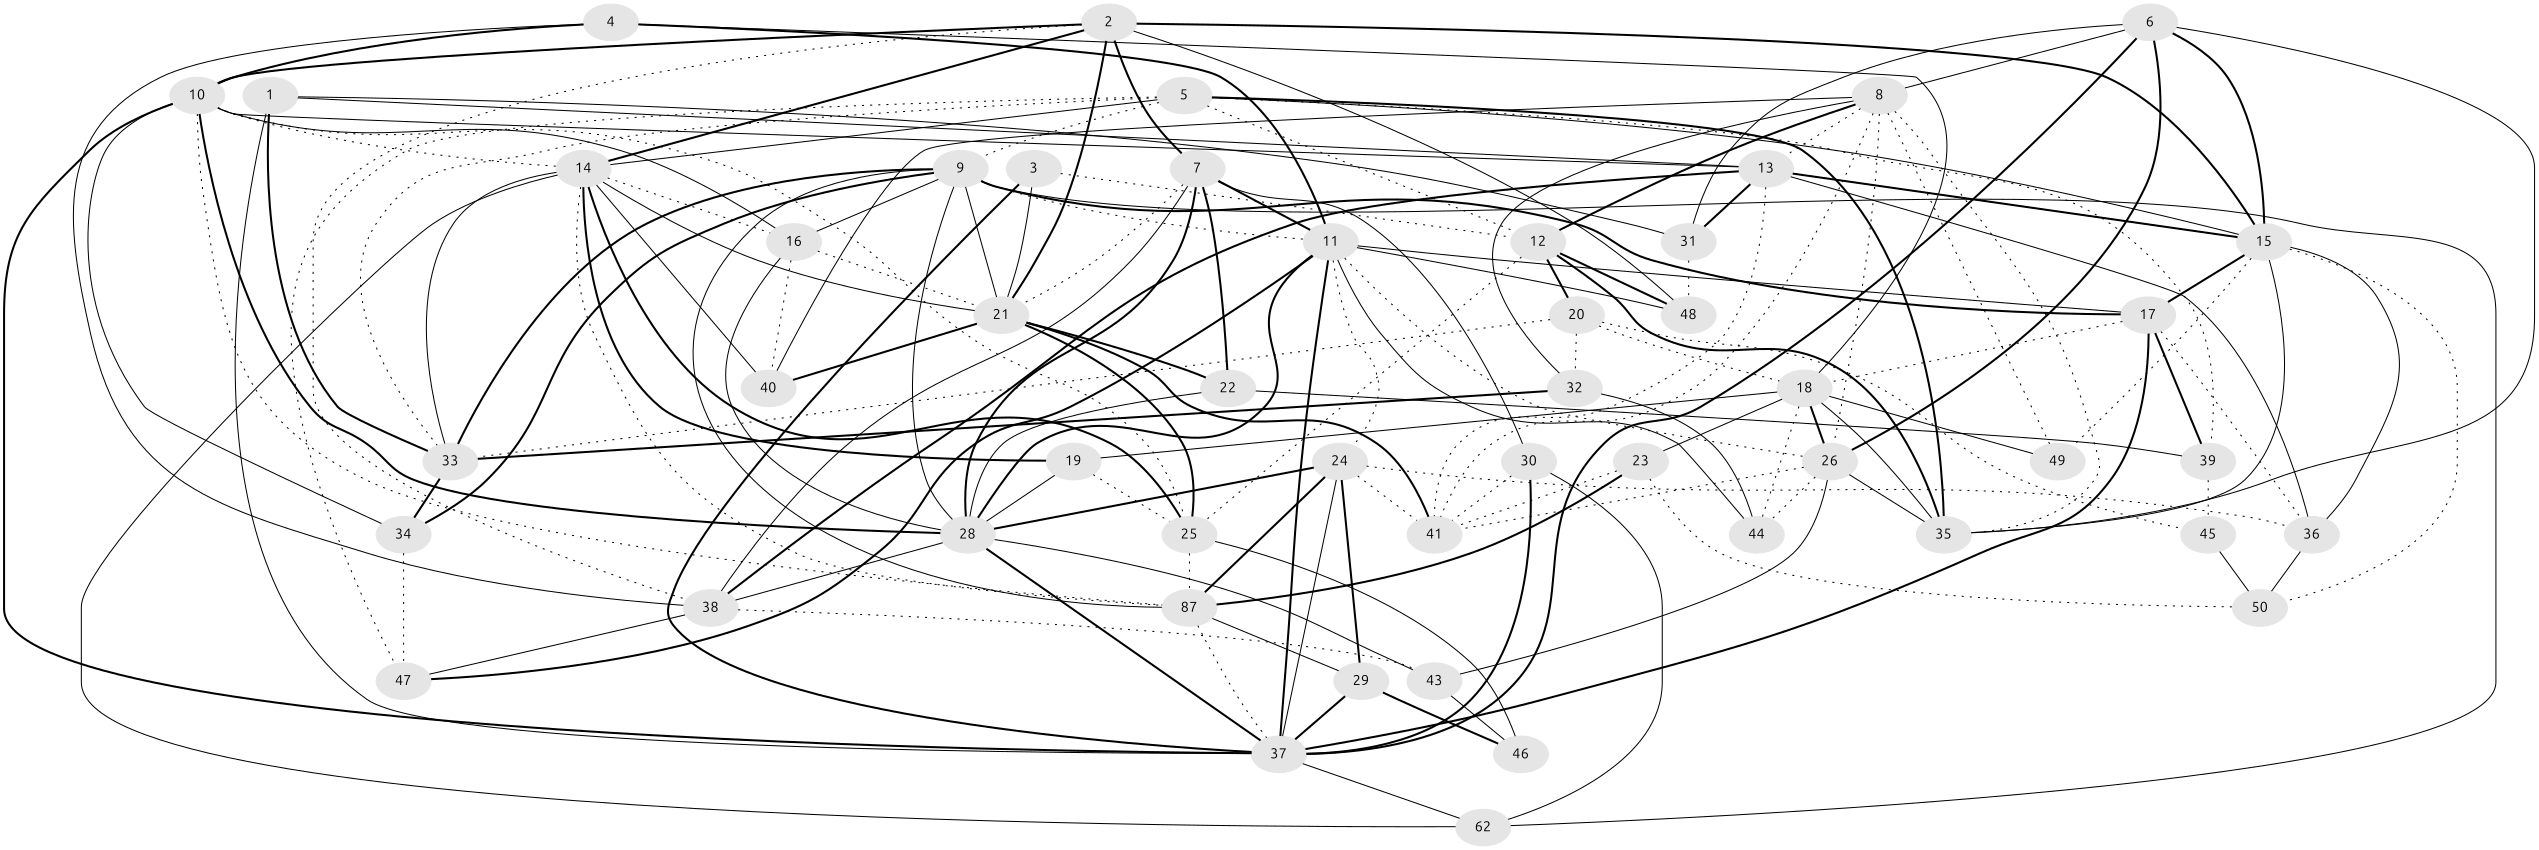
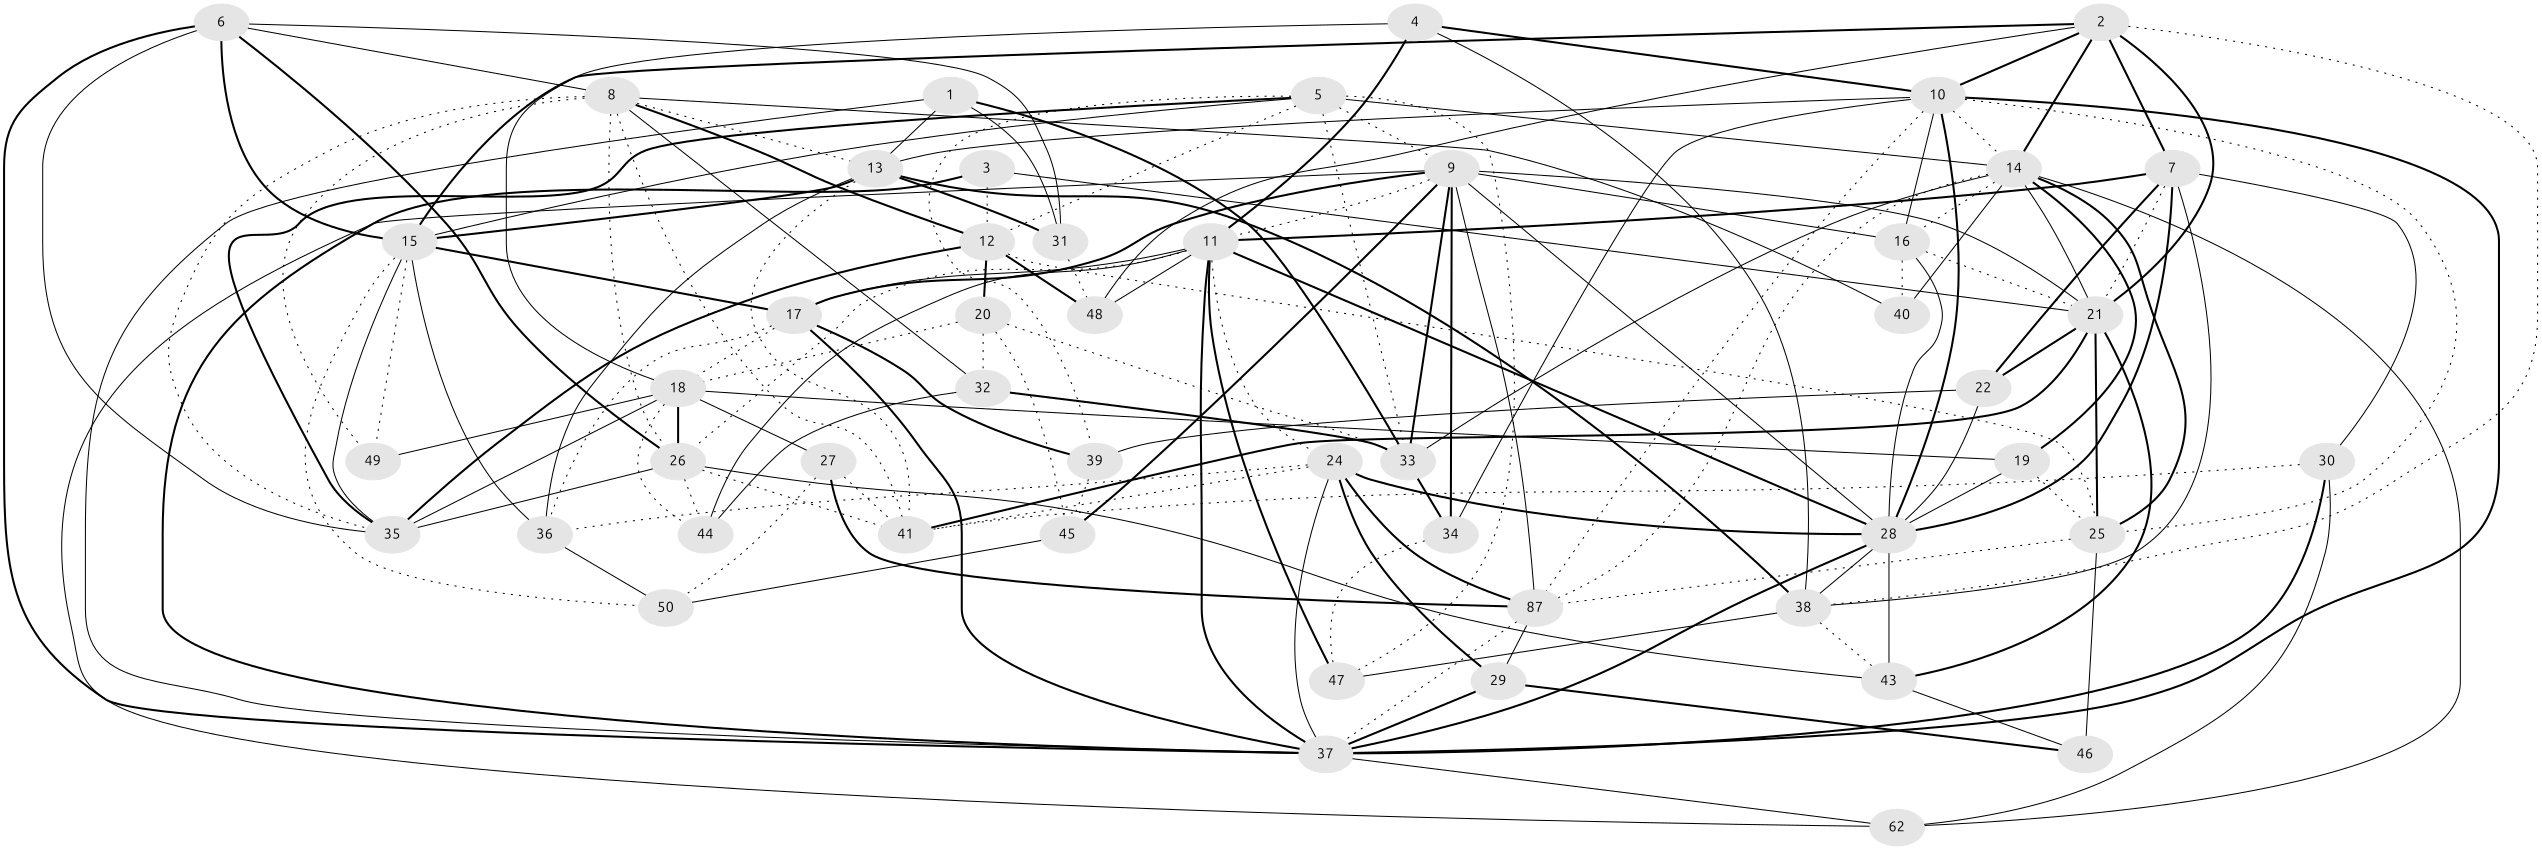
edge "21" -- "40": now "21" -- "43"
edge "9" -- "45": added
node "23": label "23" -> "27"
